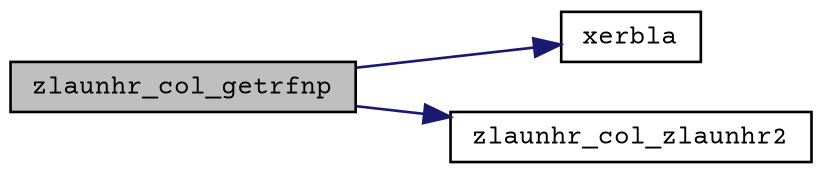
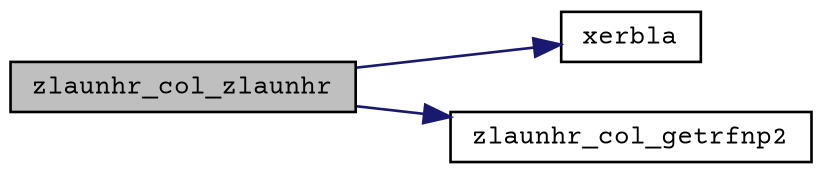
node "zlaunhr_col_getrfnp": label "zlaunhr_col_getrfnp" -> "zlaunhr_col_zlaunhr"
node "zlaunhr_col_zlaunhr2": label "zlaunhr_col_zlaunhr2" -> "zlaunhr_col_getrfnp2"
